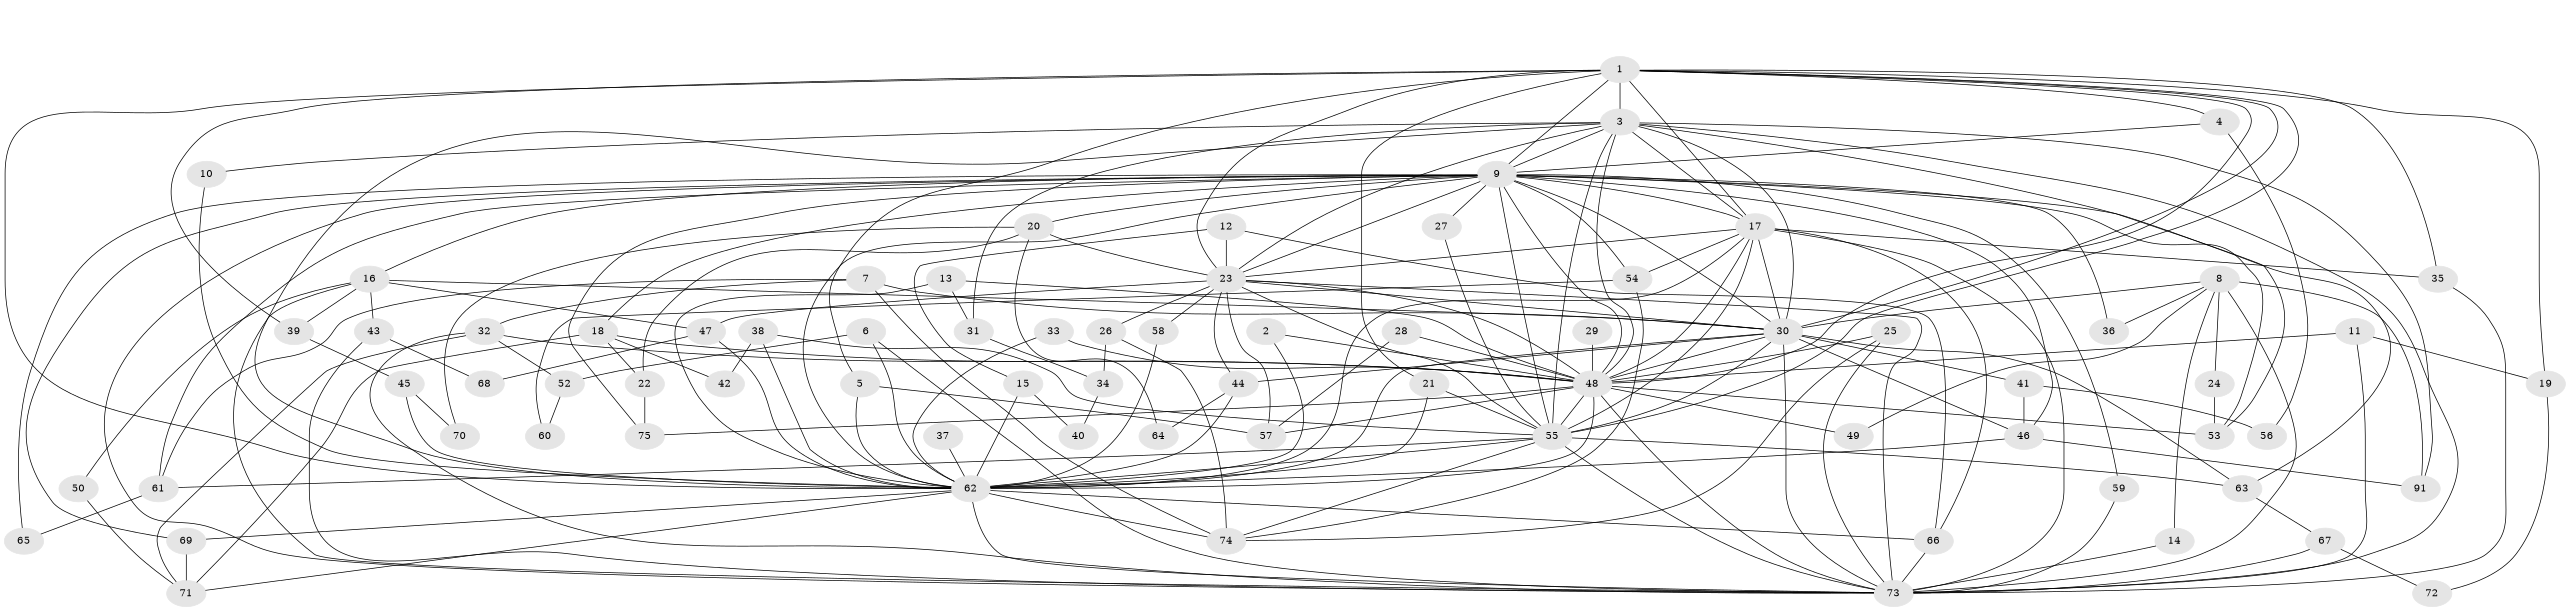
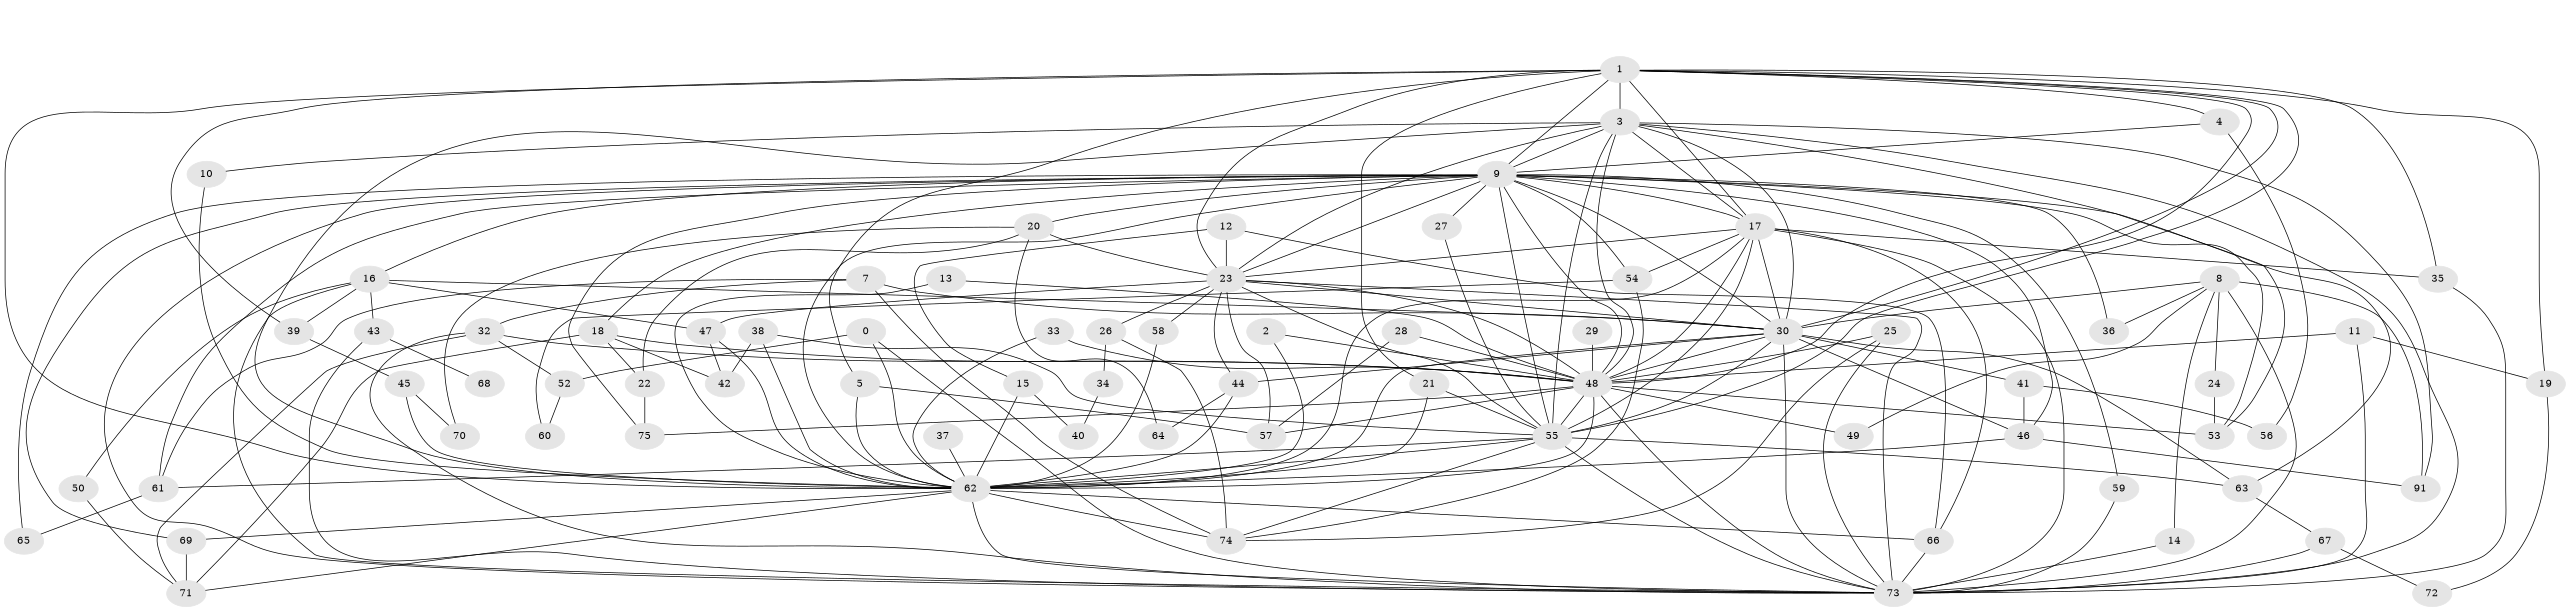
node "6": label "6" -> "0"
node "31": removed
edge "47" -- "68": now "47" -- "42"
